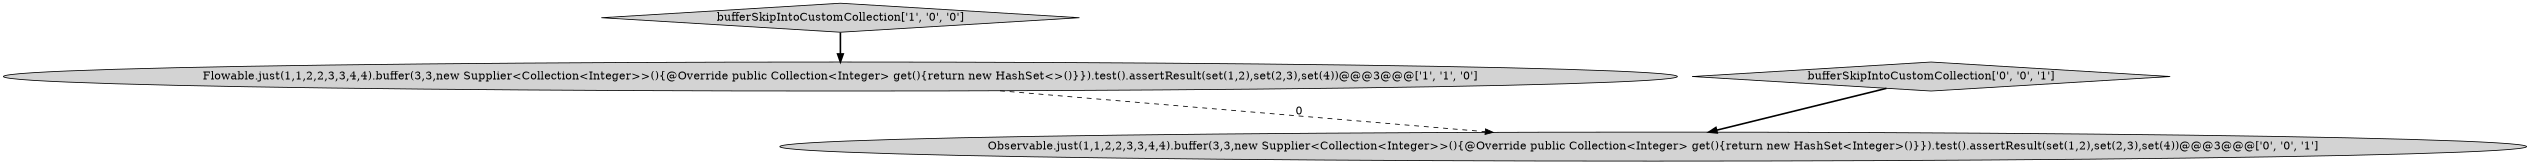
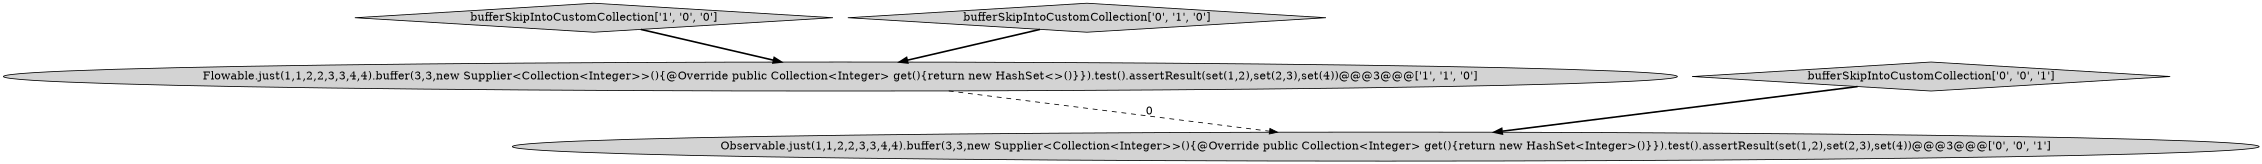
node "bufferSkipIntoCustomCollection['0', '1', '0']": added
